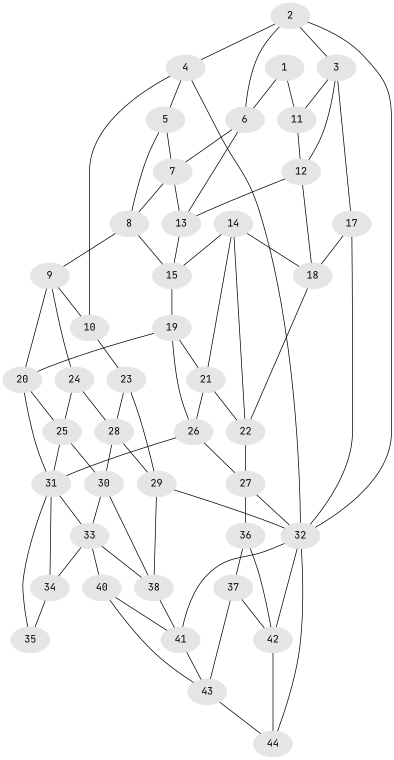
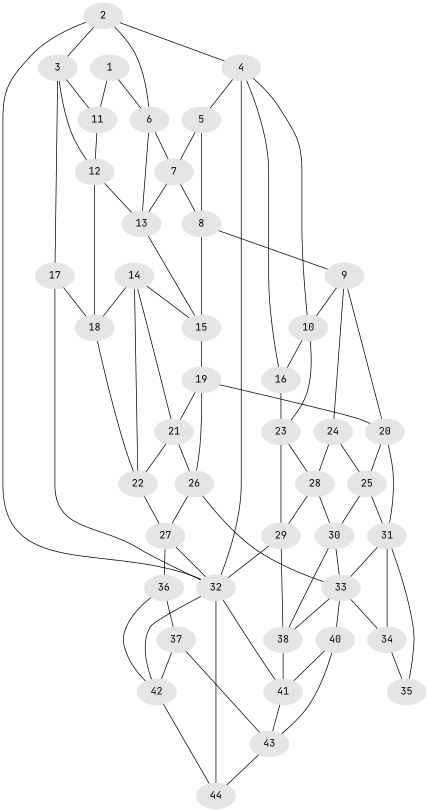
node "16": added
edge "26" -- "31": now "26" -- "33"
